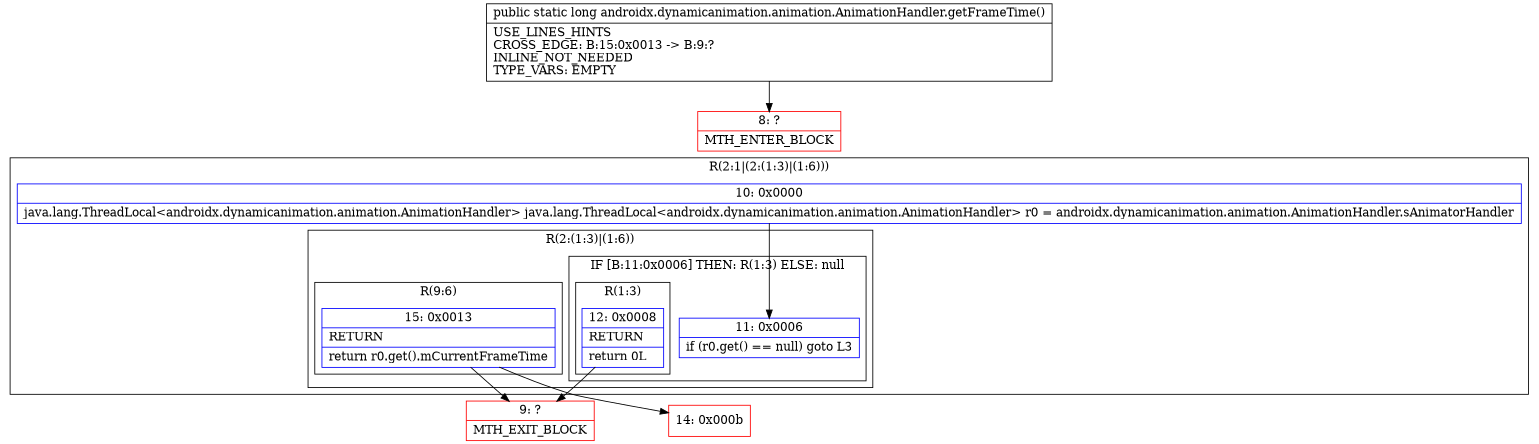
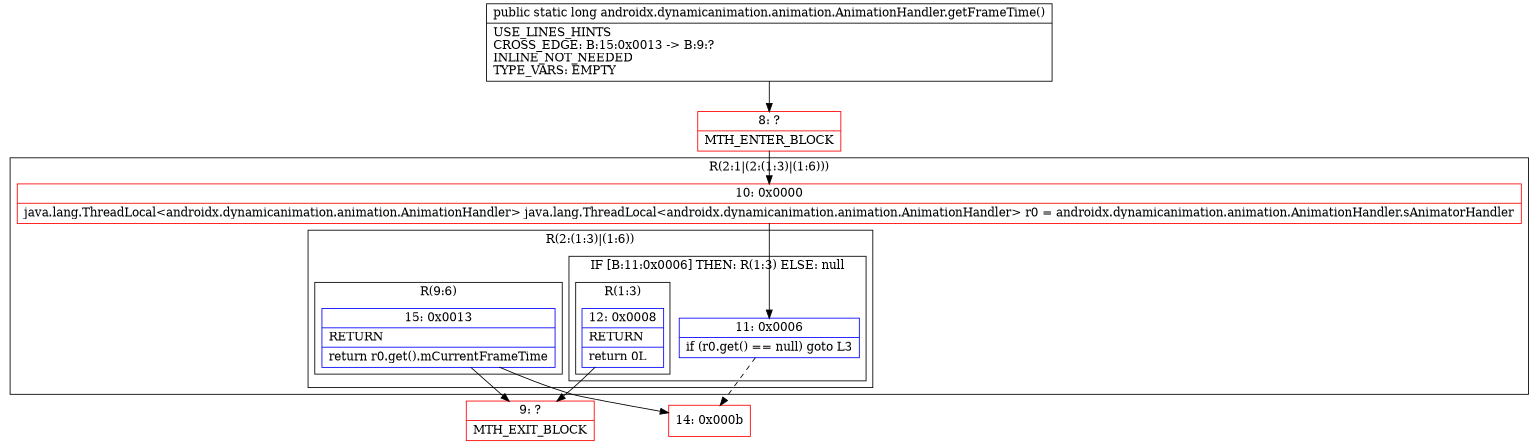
edge "8: ?" -> "10: 0x0000": added
node "10: 0x0000": color blue -> red
edge "11: 0x0006" -> "14: 0x000b": added
